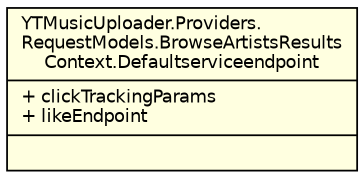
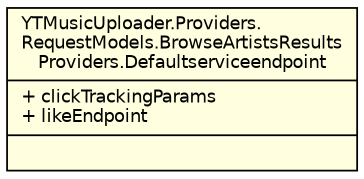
node "YTMusicUploader.Providers.": text "Context.Defaultserviceendpoint" -> "Providers.Defaultserviceendpoint"
